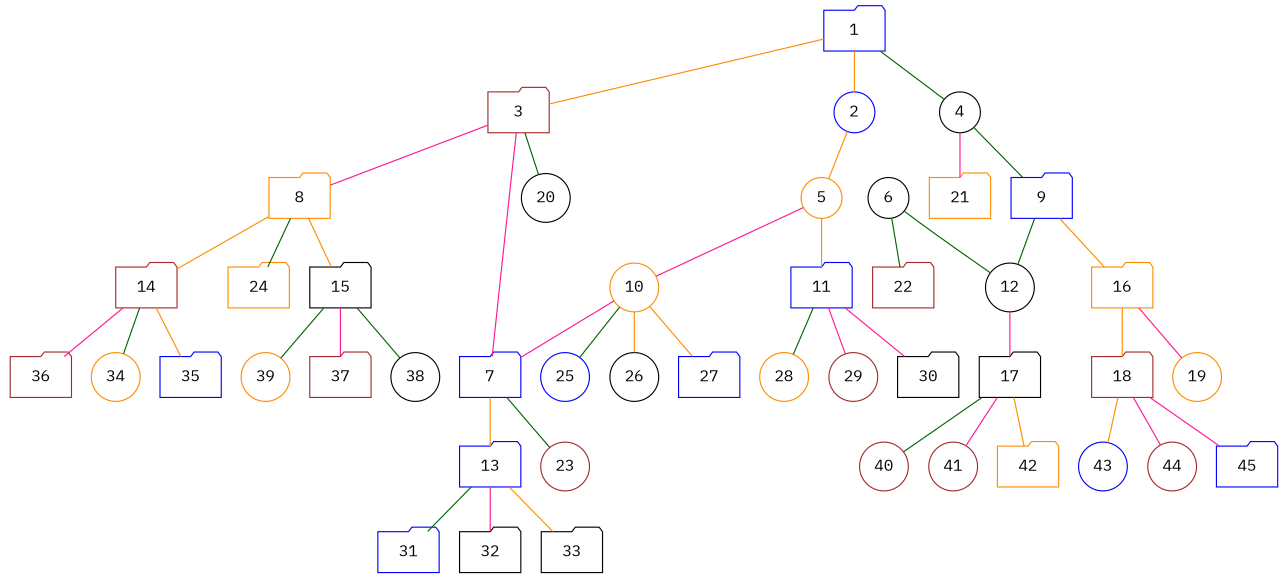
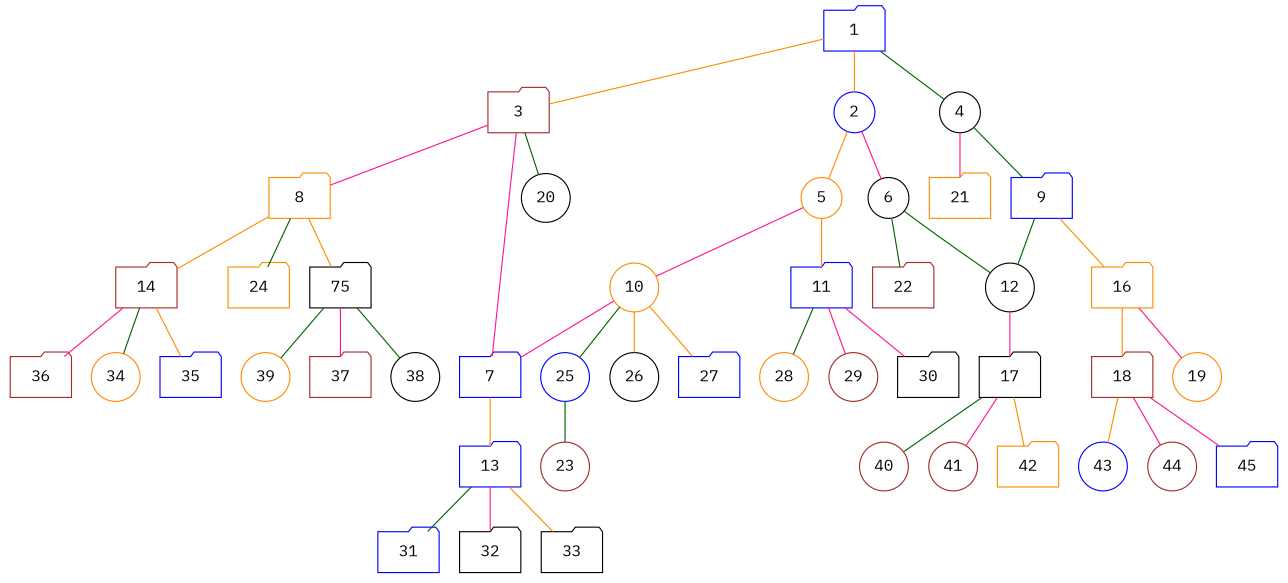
edge "2" -- "6": added
node "15": label "15" -> "75"
edge "7" -- "23": now "25" -- "23"
